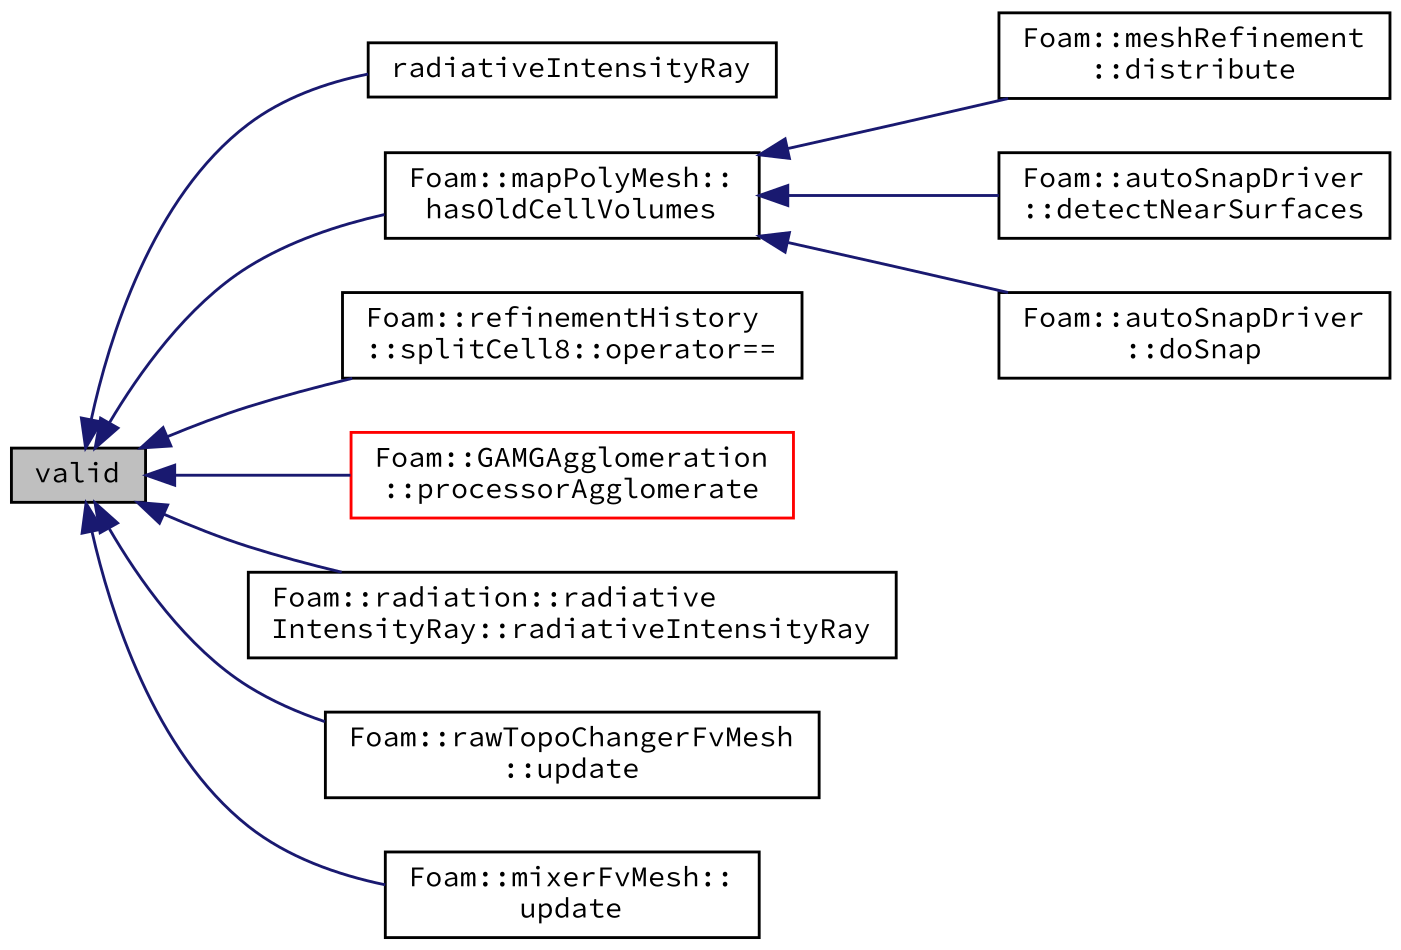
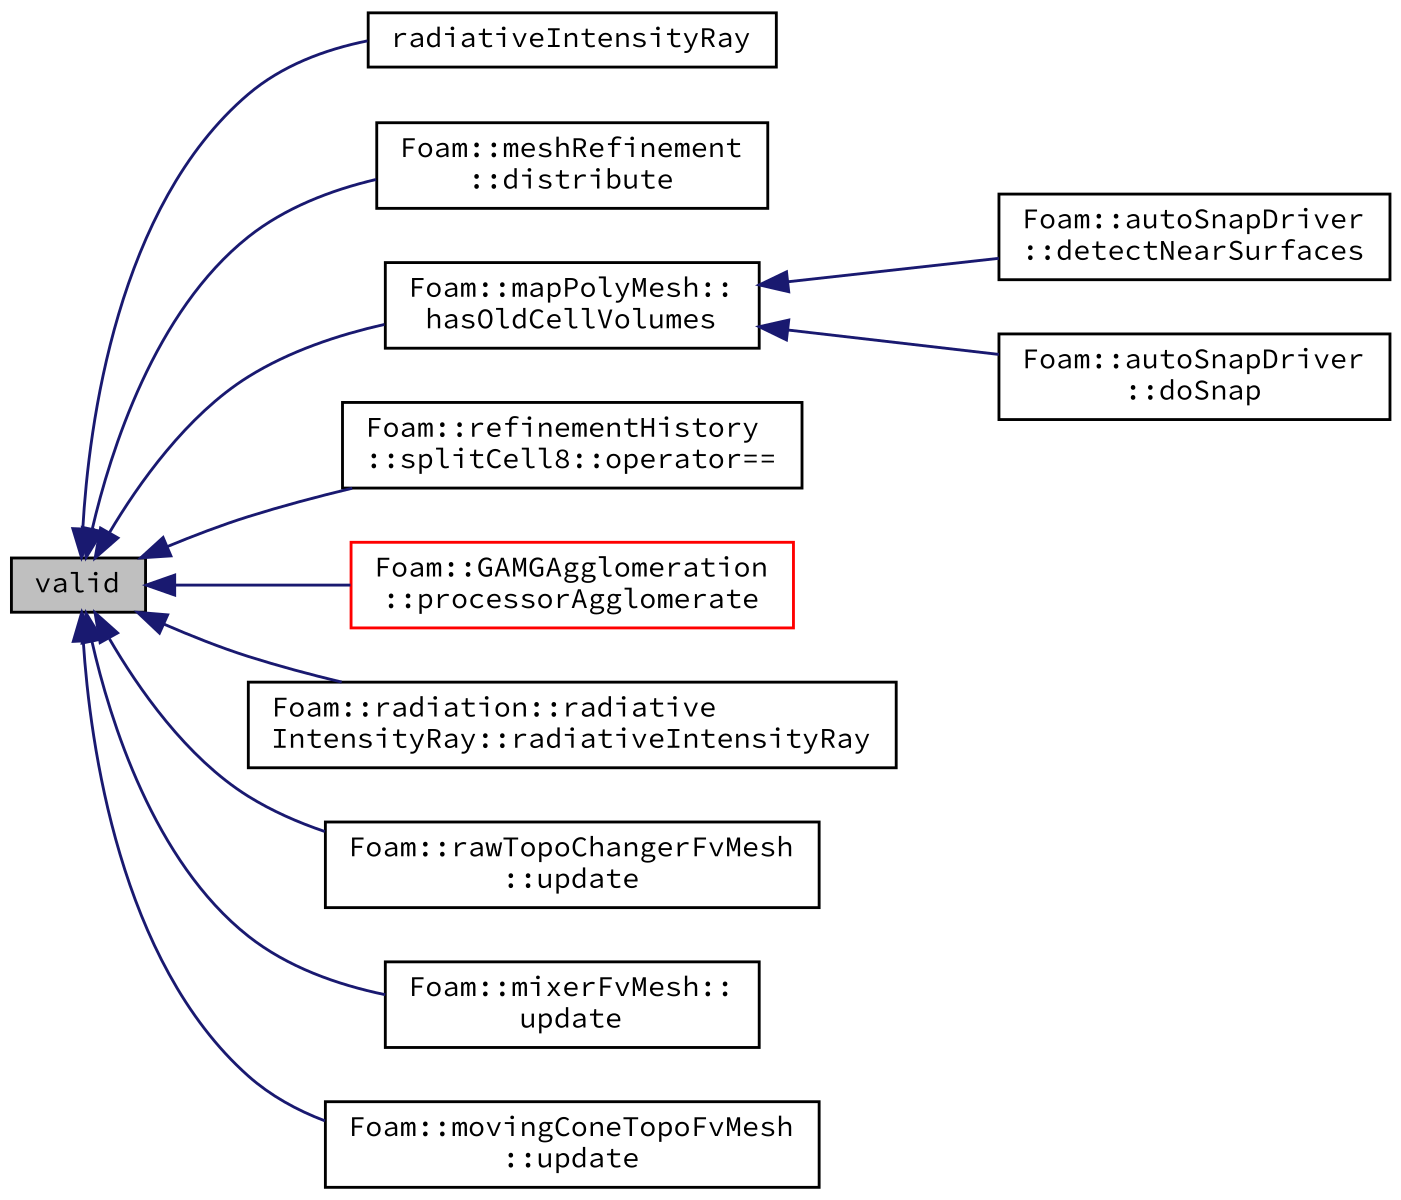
edge "Foam::meshRefinement ::distribute" -> "Foam::mapPolyMesh:: hasOldCellVolumes": now "Foam::meshRefinement ::distribute" -> "valid"
node "Foam::movingConeTopoFvMesh ::update": added
